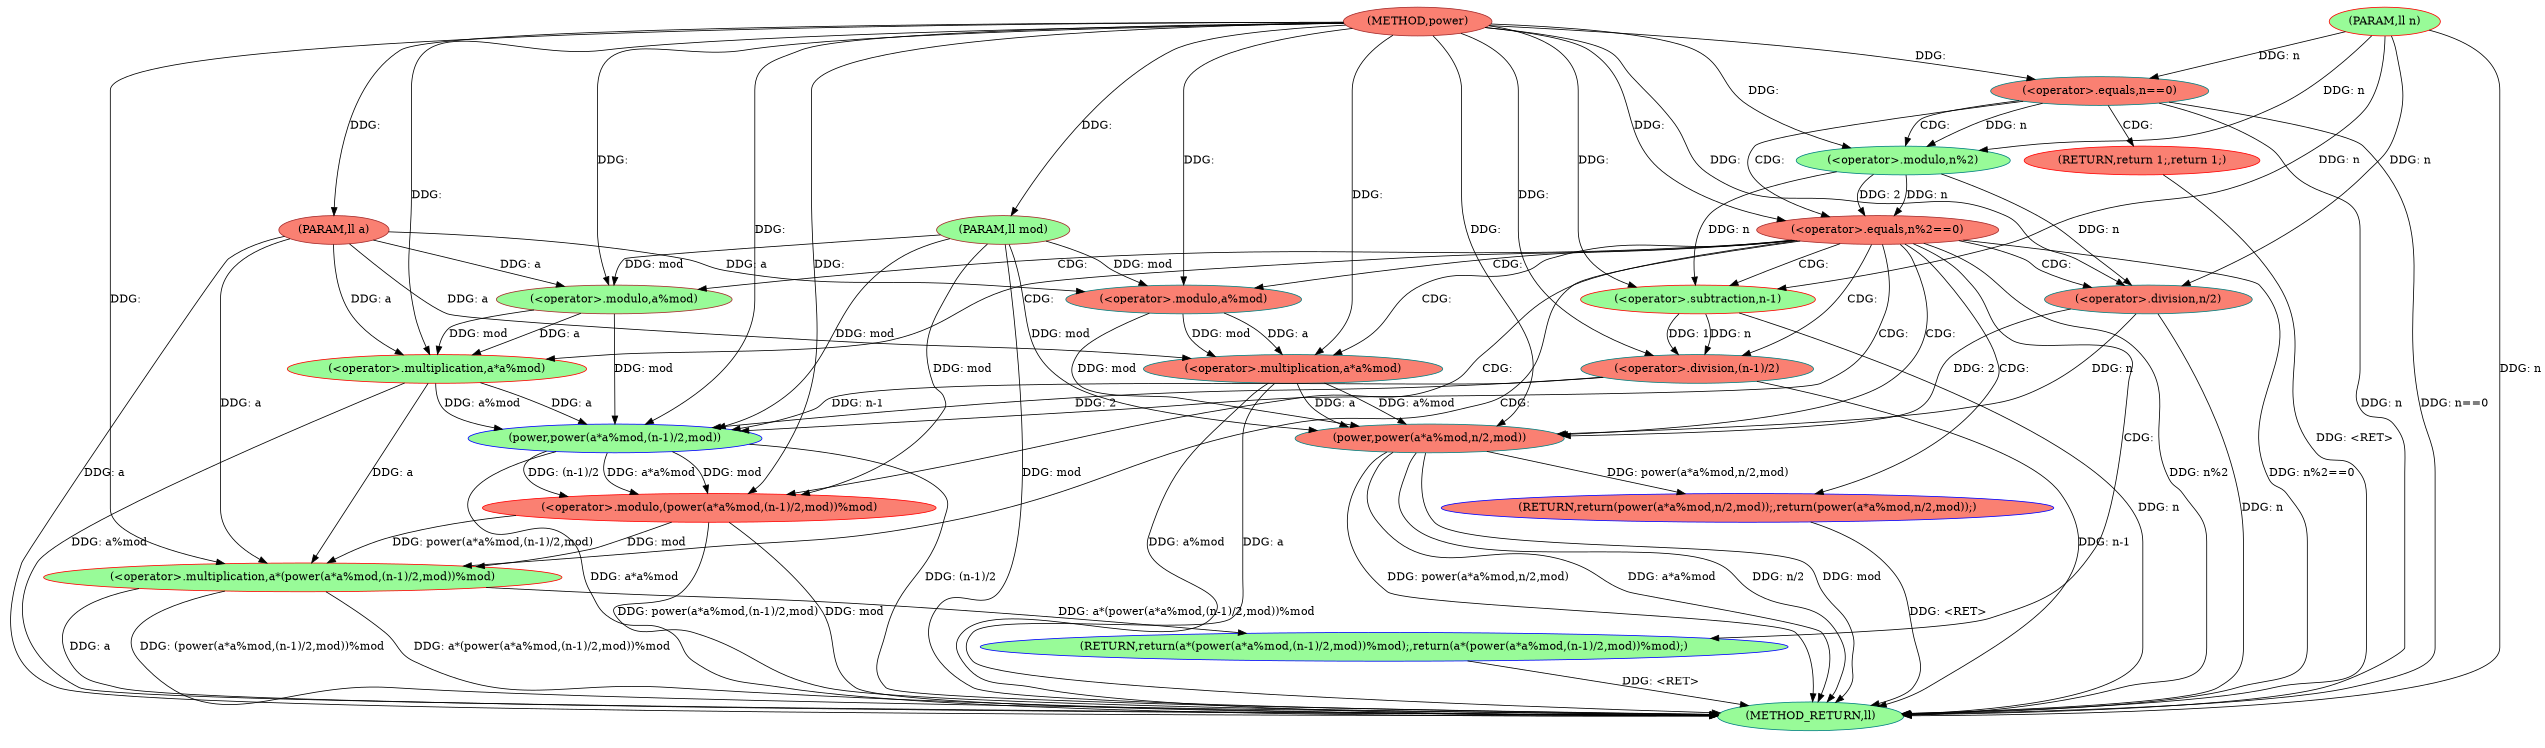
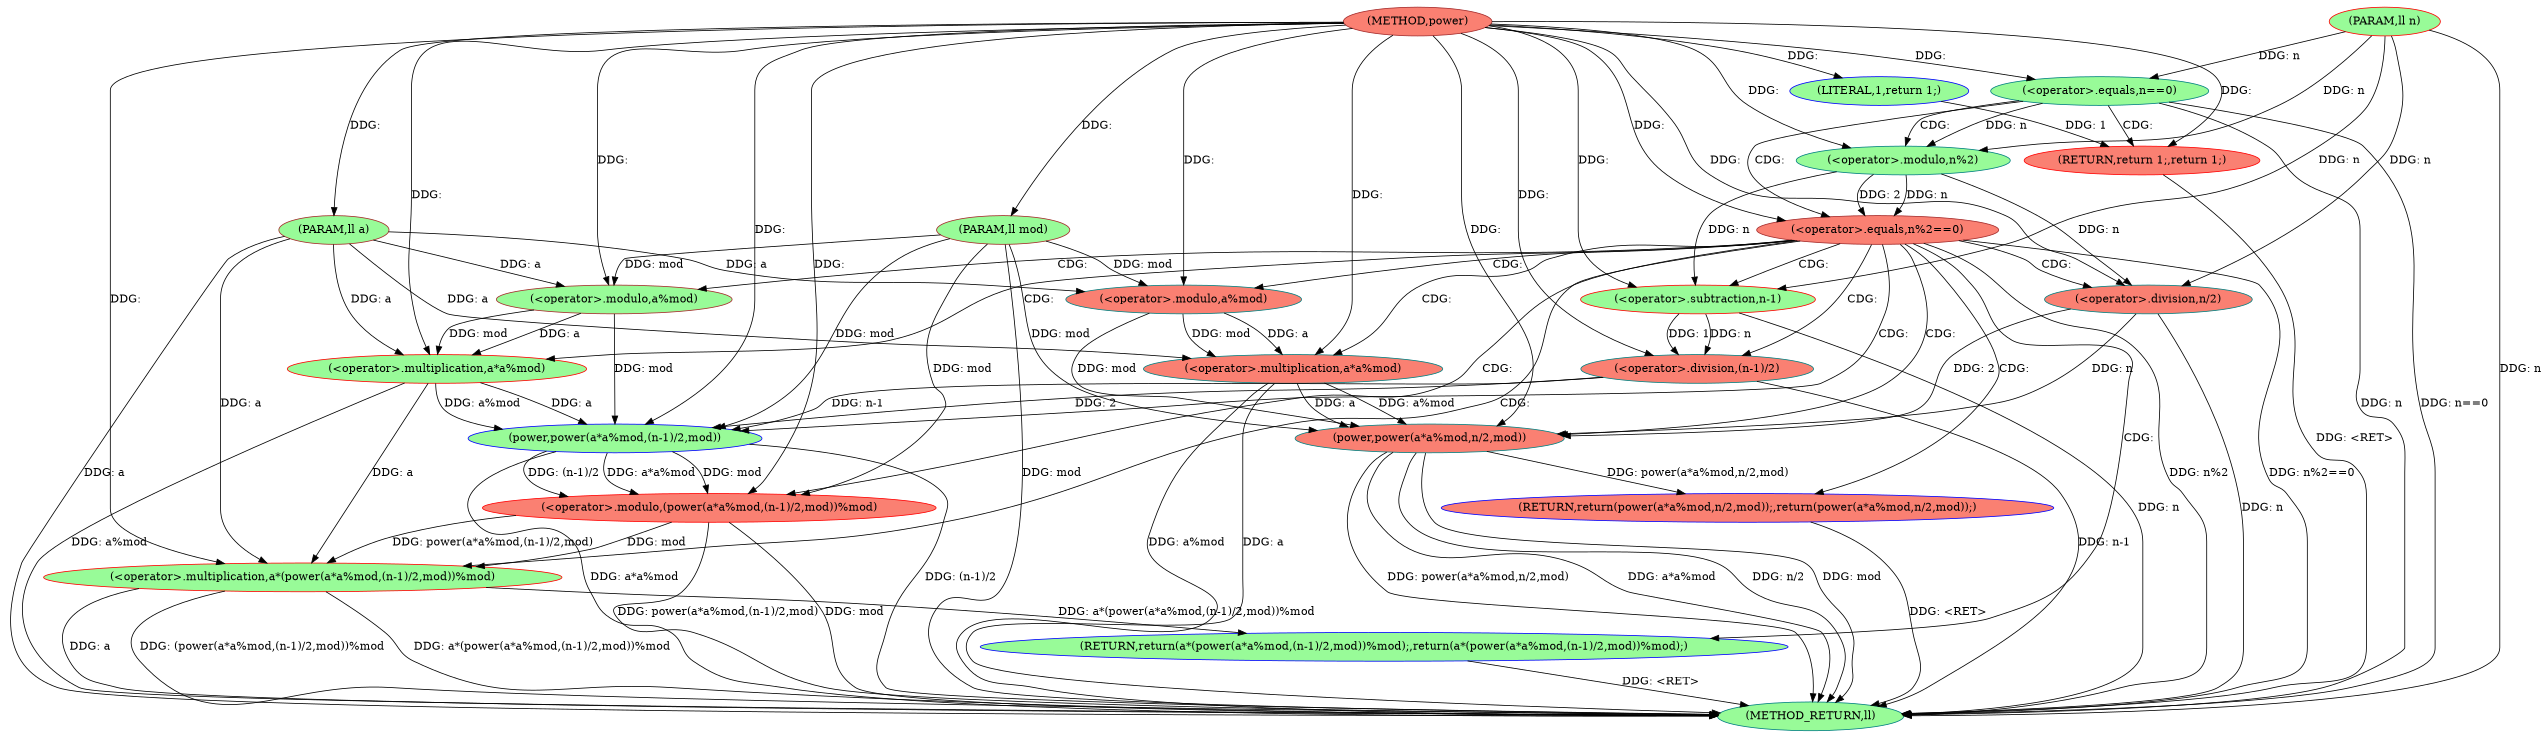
edge "(METHOD,power)" -> "(RETURN,return 1;,return 1;)": added, label "DDG:"
node "(LITERAL,1,return 1;)": added
node "(<operator>.equals,n==0)": fillcolor salmon -> palegreen
node "(PARAM,ll a)": fillcolor salmon -> palegreen
